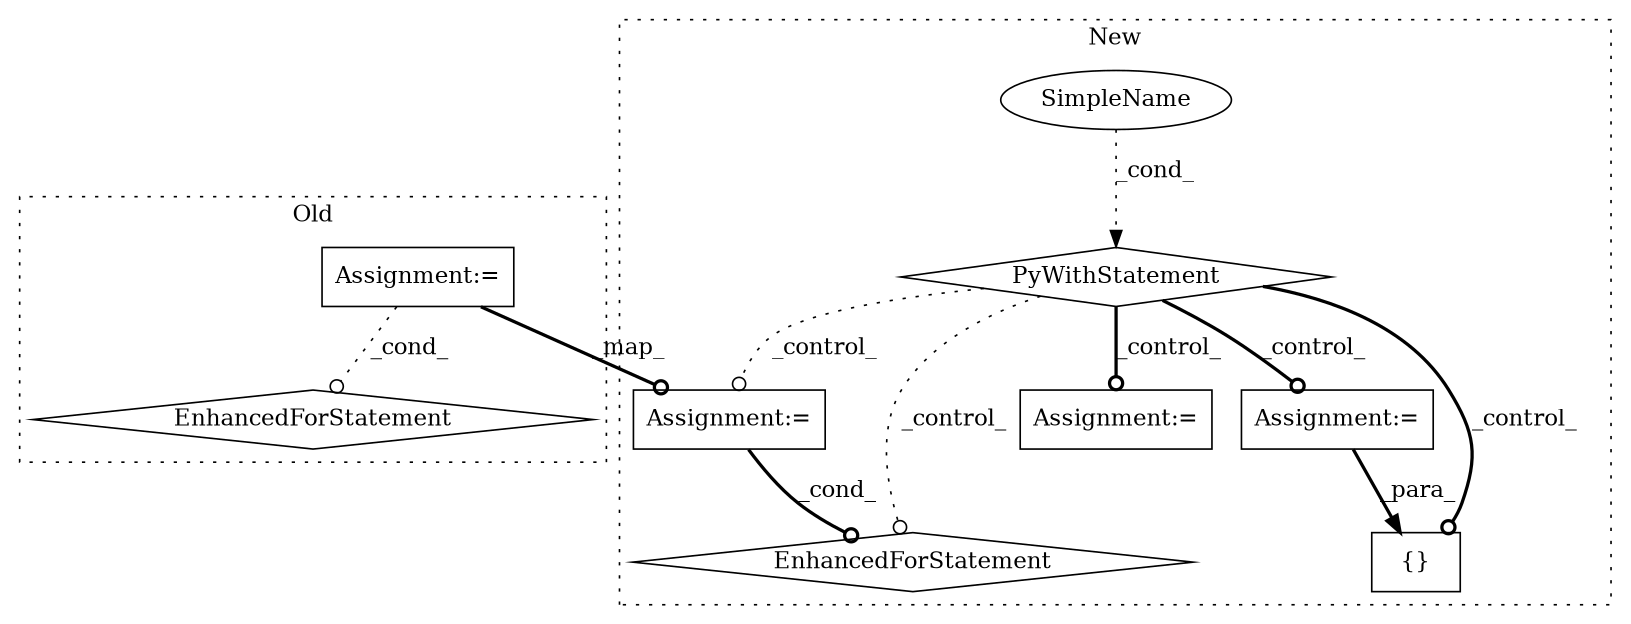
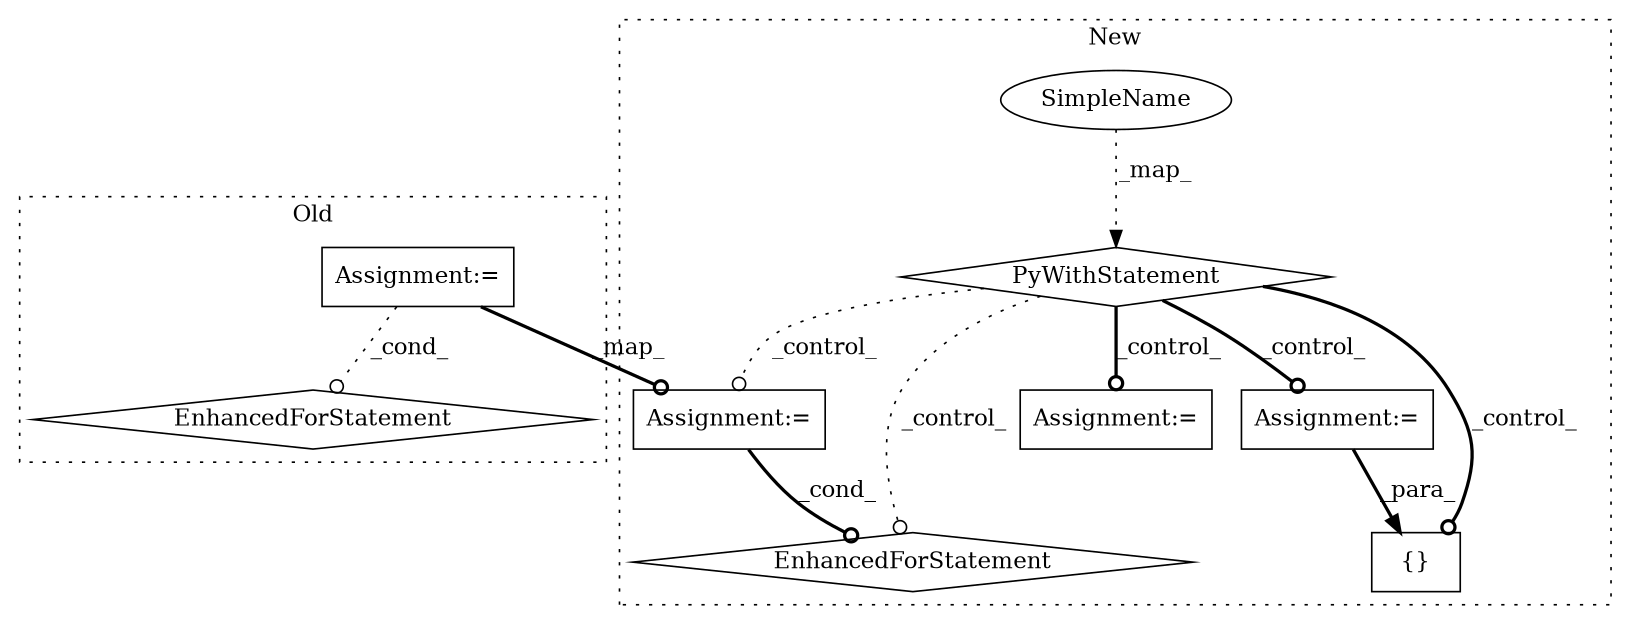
edge "SimpleName" -> "PyWithStatement": label "_cond_" -> "_map_"
